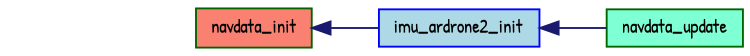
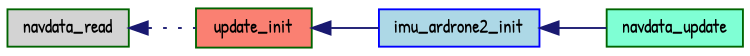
node "navdata_read": added
node "navdata_init": label "navdata_init" -> "update_init"
